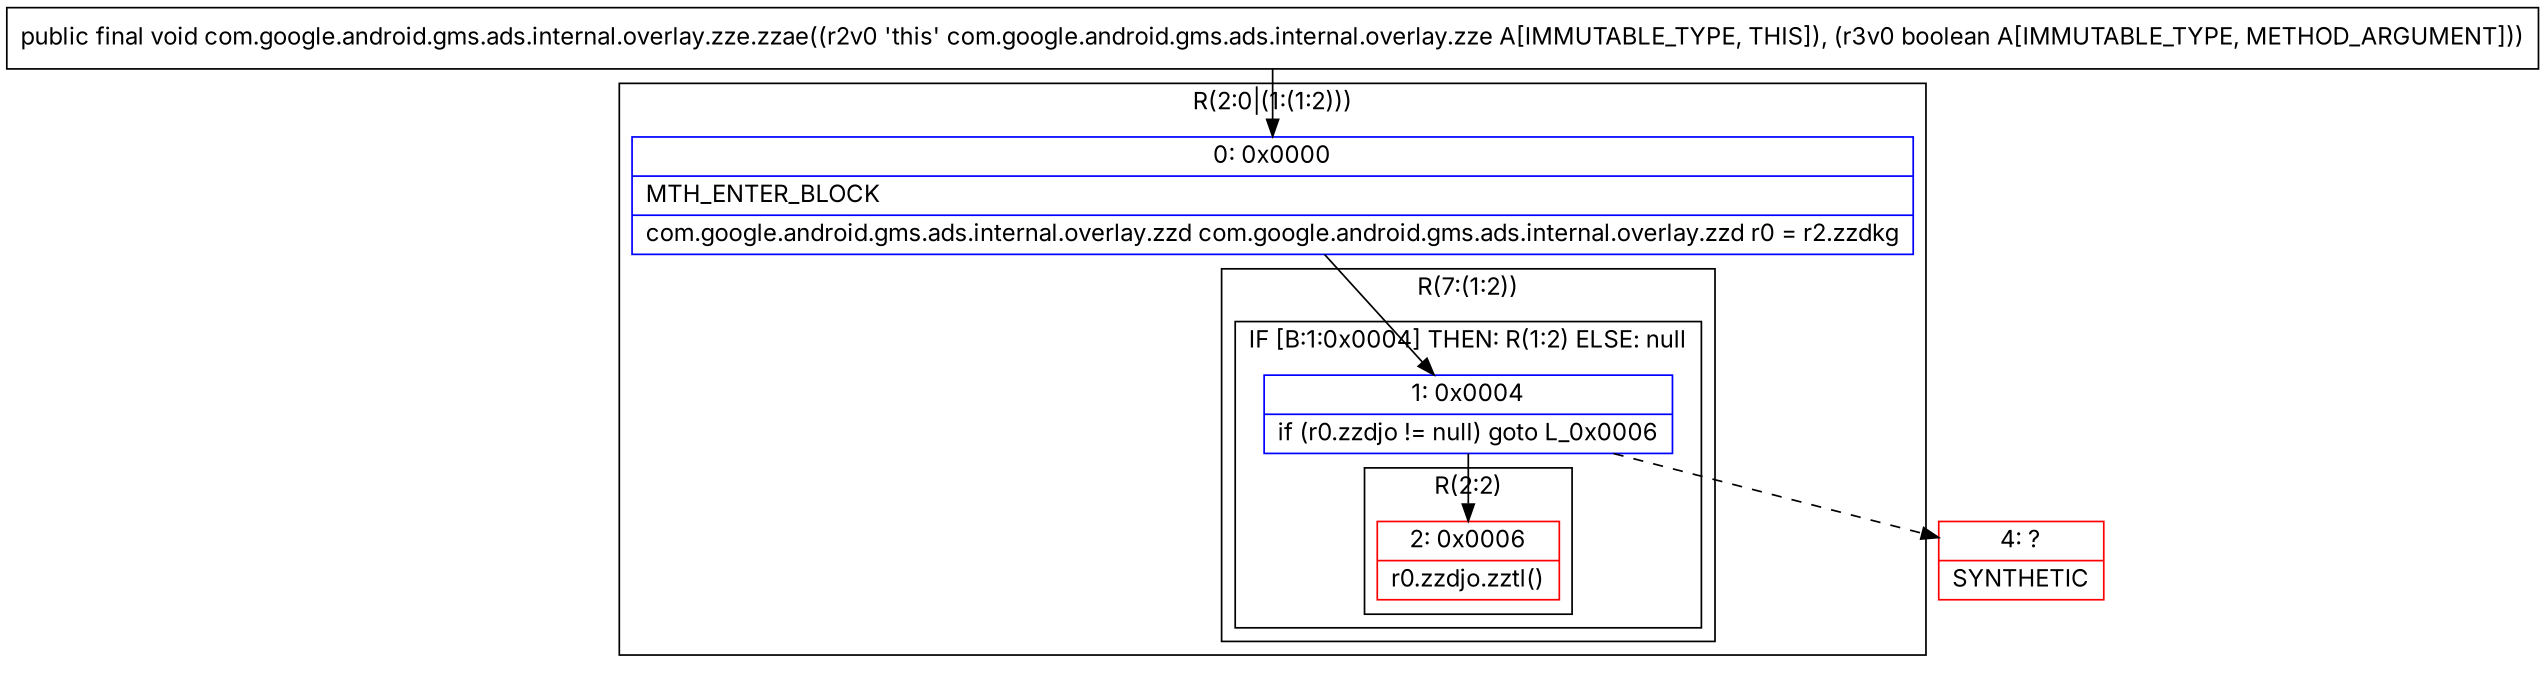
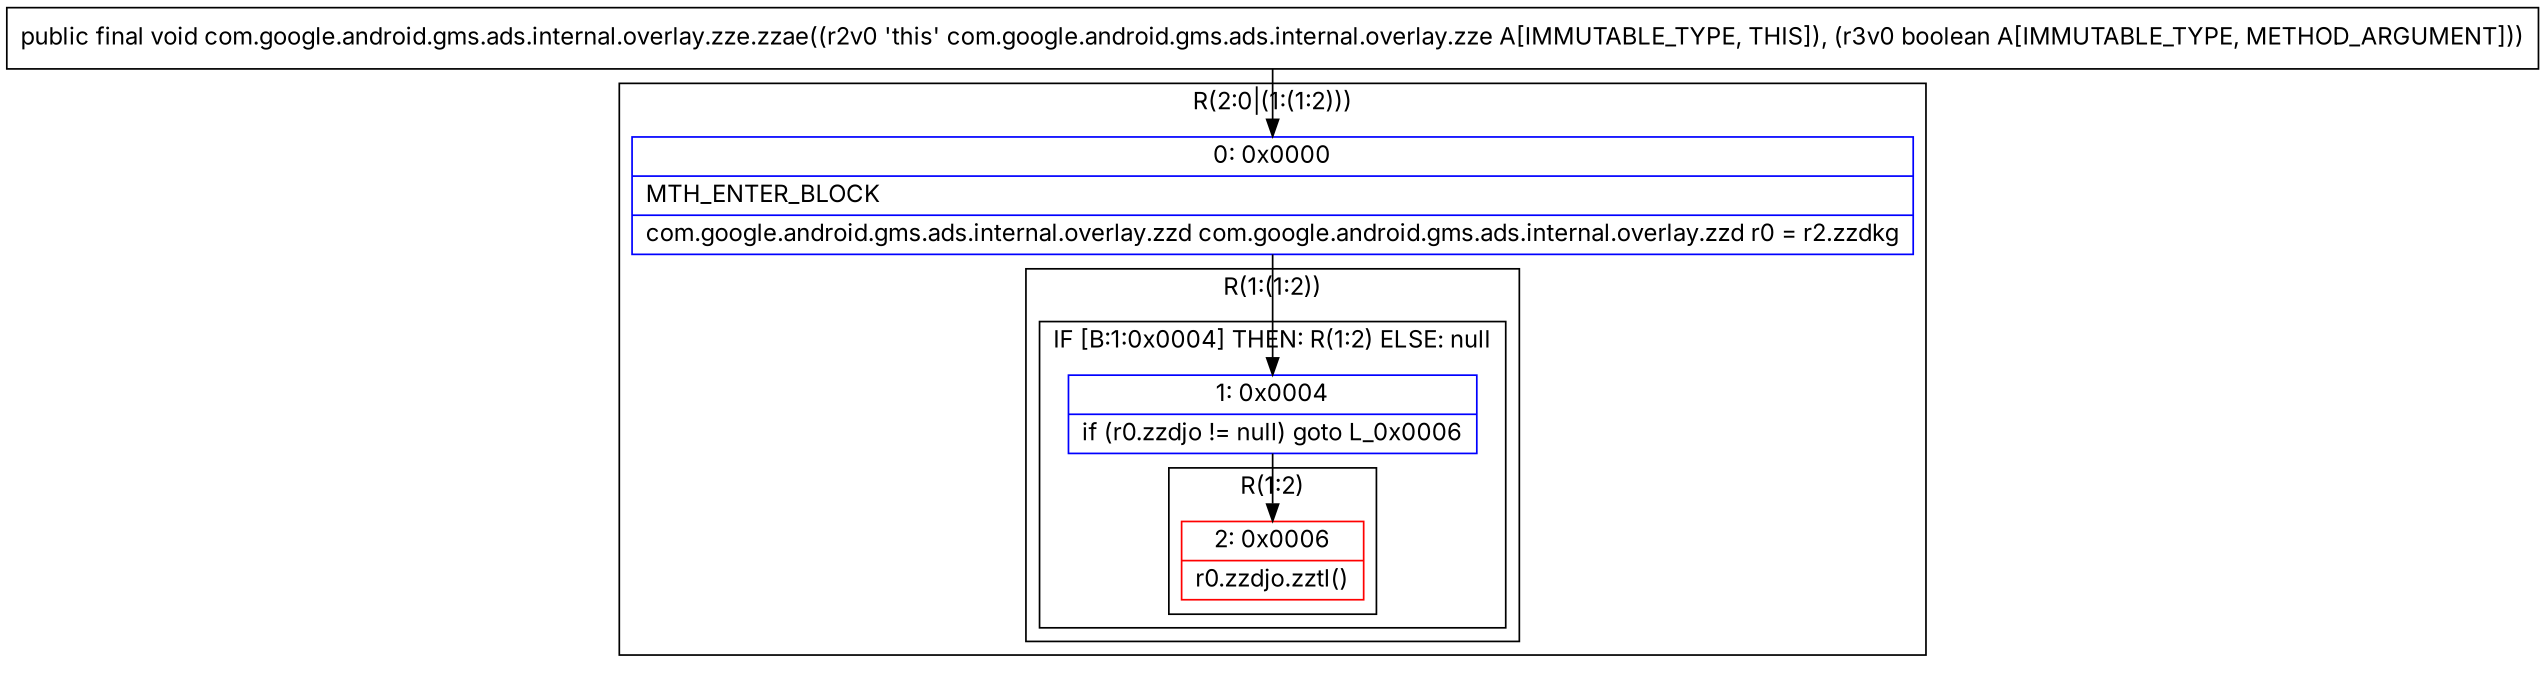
cluster "R(7:(1:2))": label "R(7:(1:2))" -> "R(1:(1:2))"
cluster "R(2:2)": label "R(2:2)" -> "R(1:2)"
node "4: ?": removed
